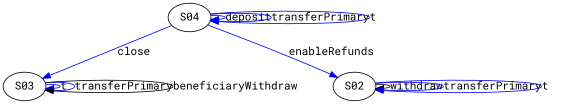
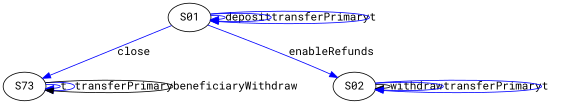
node "S04": label "S04" -> "S01"
node "S03": label "S03" -> "S73"
